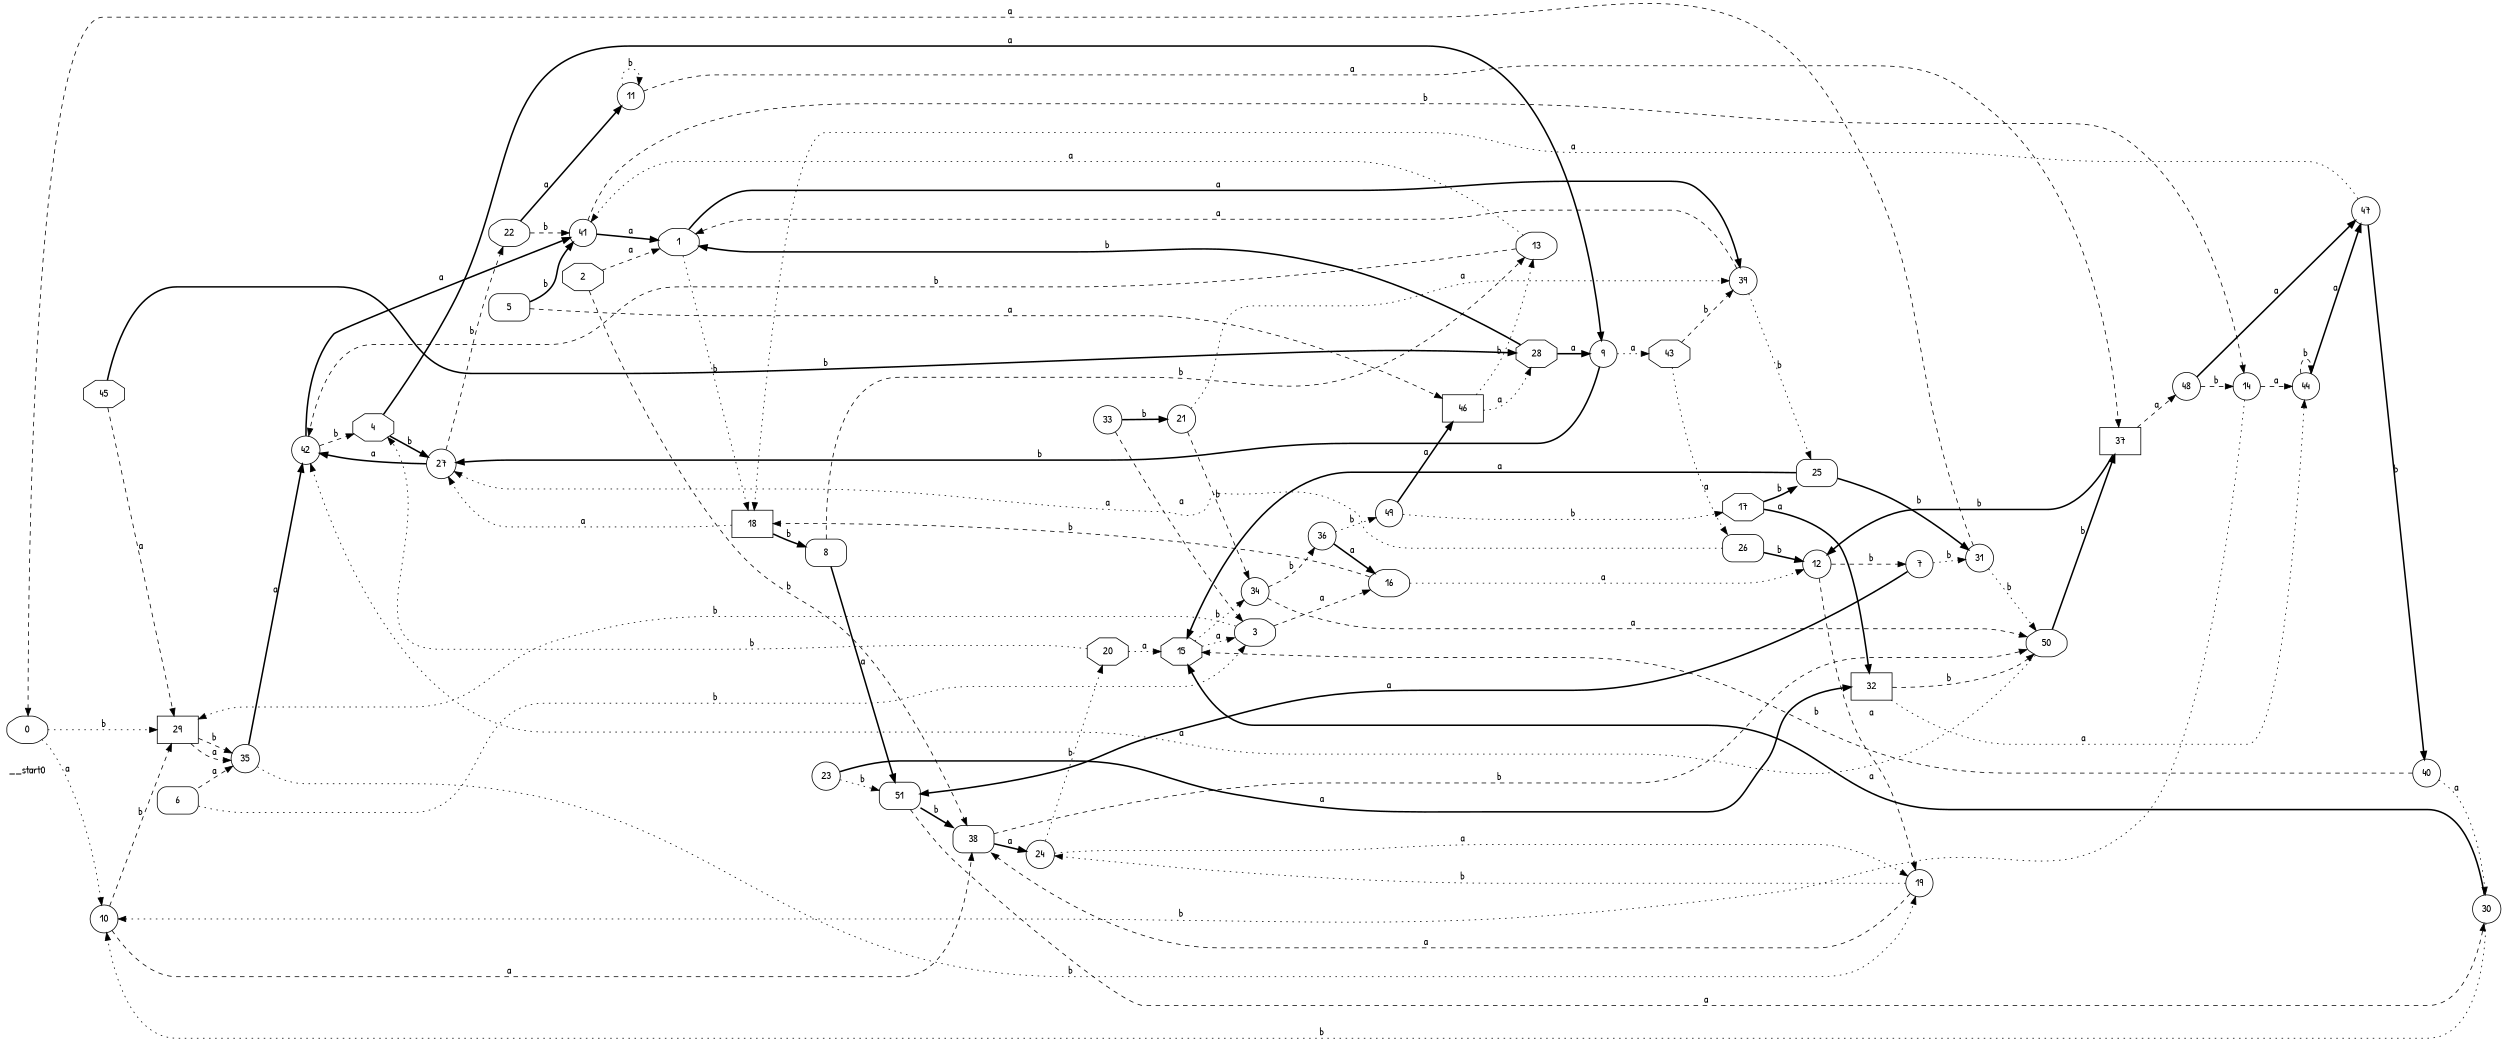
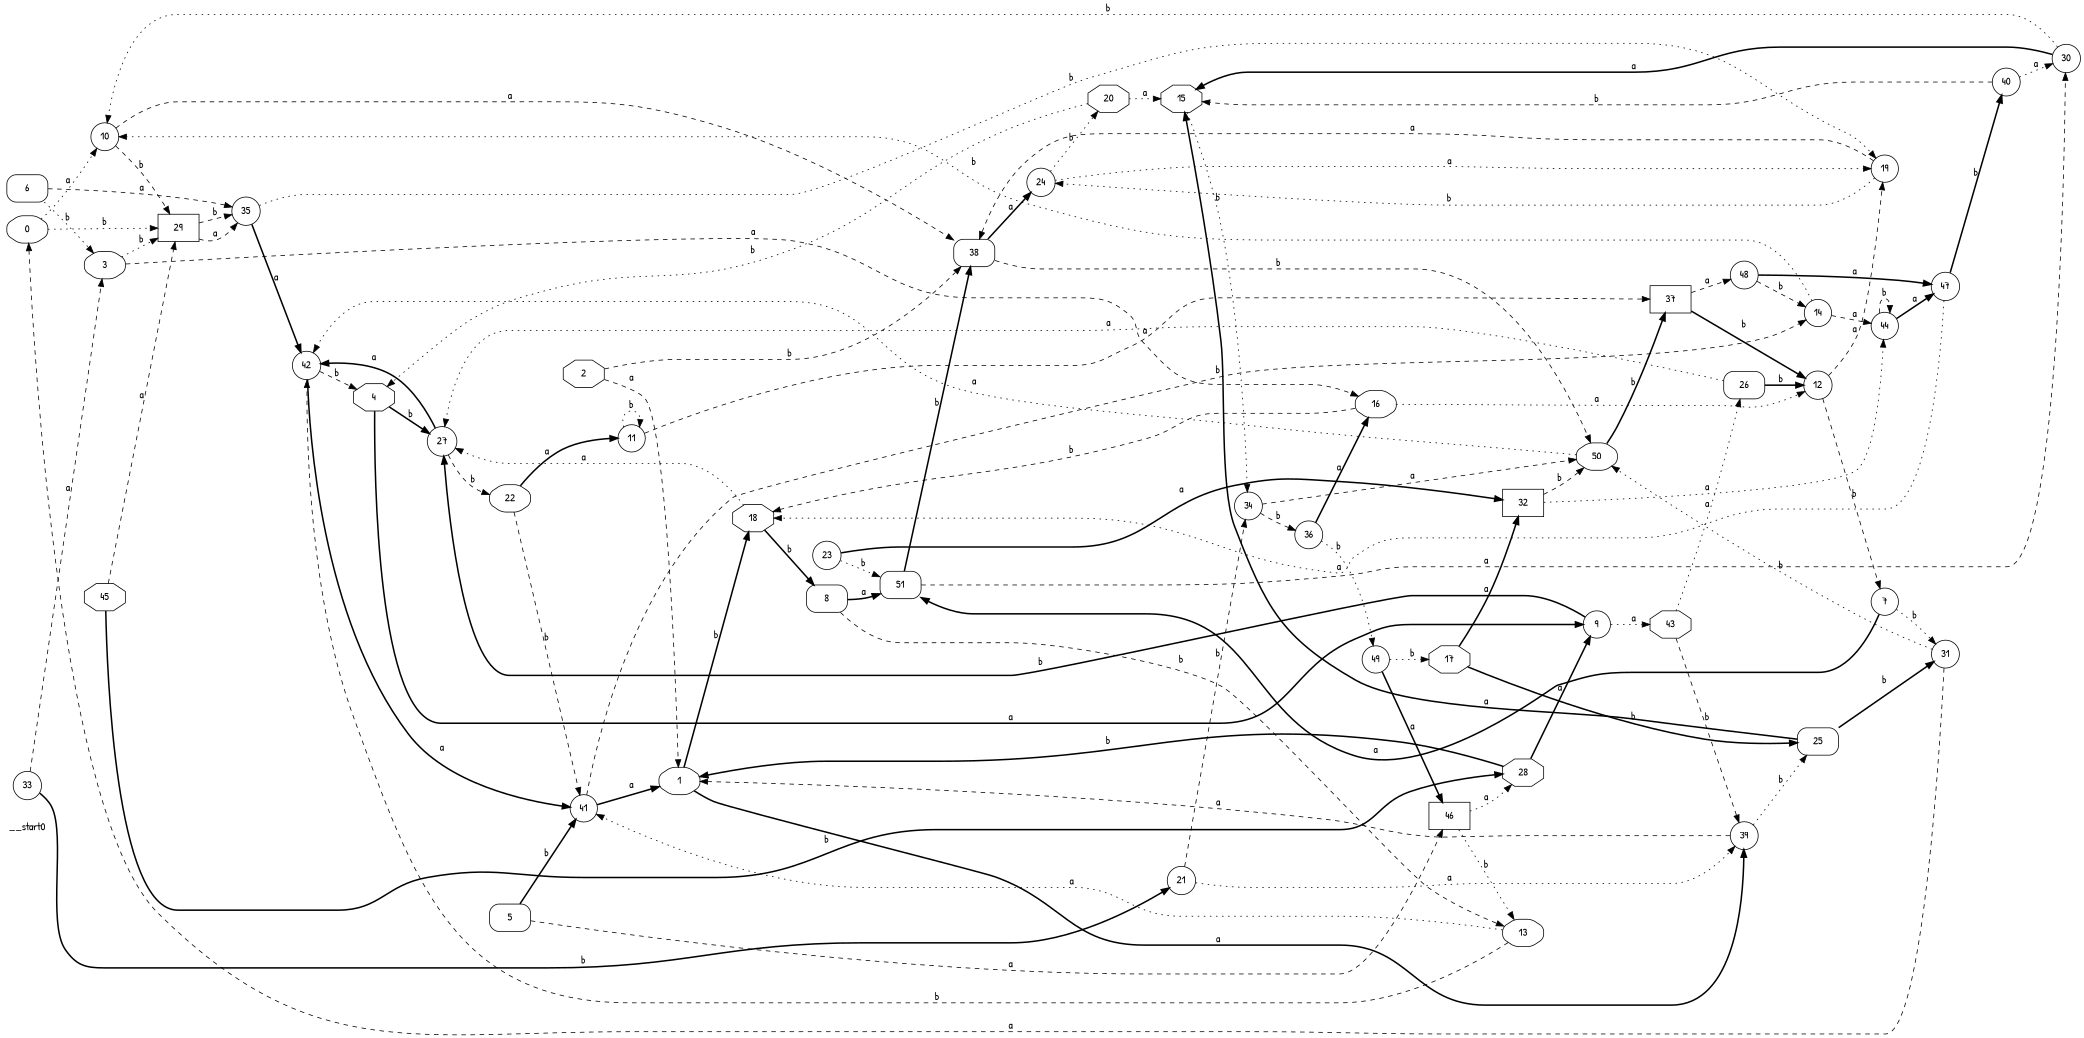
edge "1" -> "18": style dotted -> bold
node "18": shape box -> octagon
edge "15" -> "3": removed, label "a"
